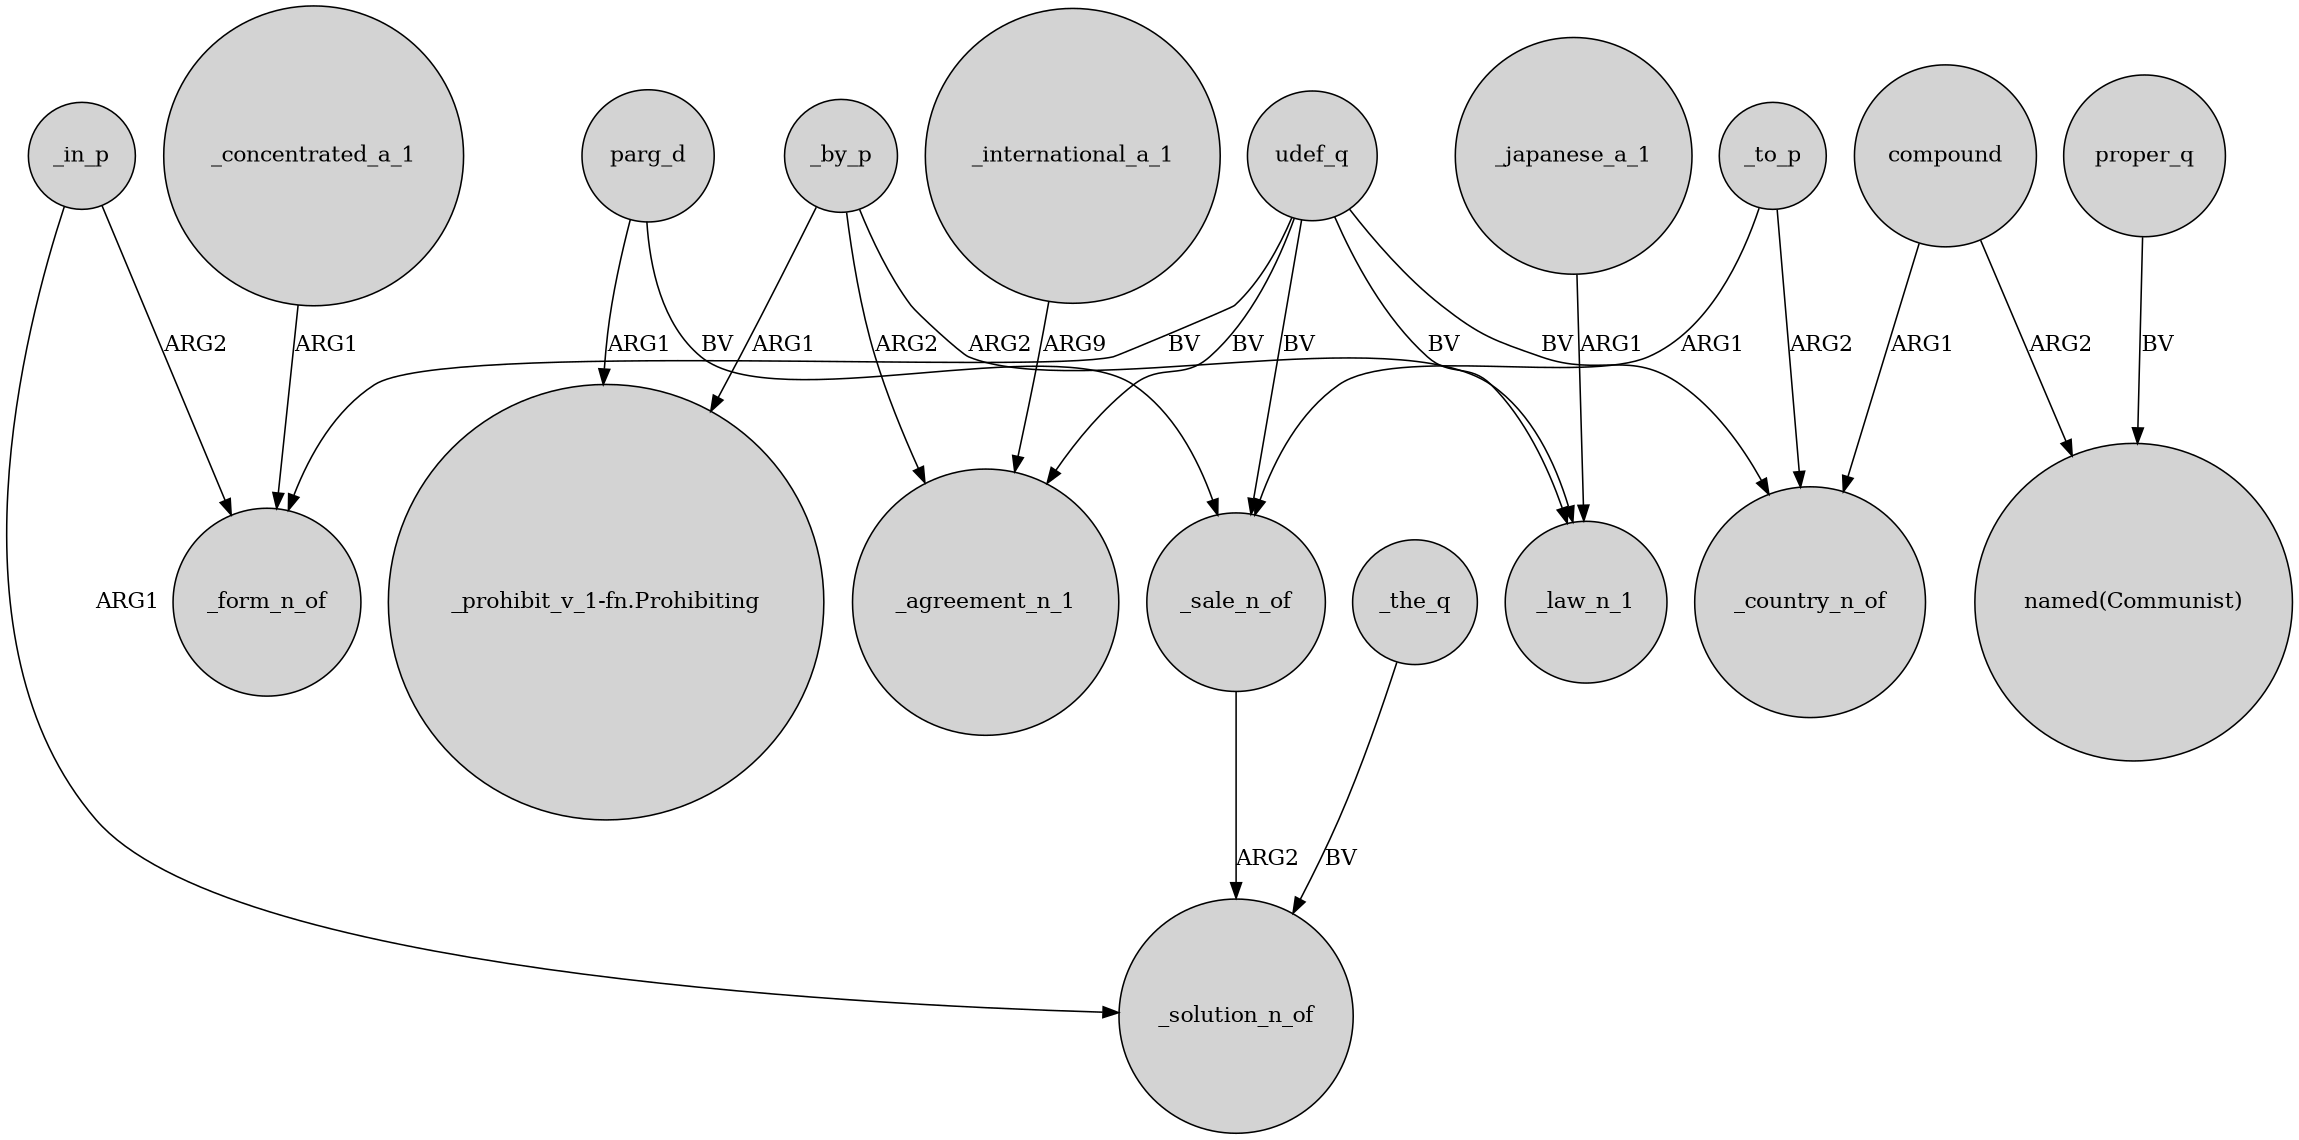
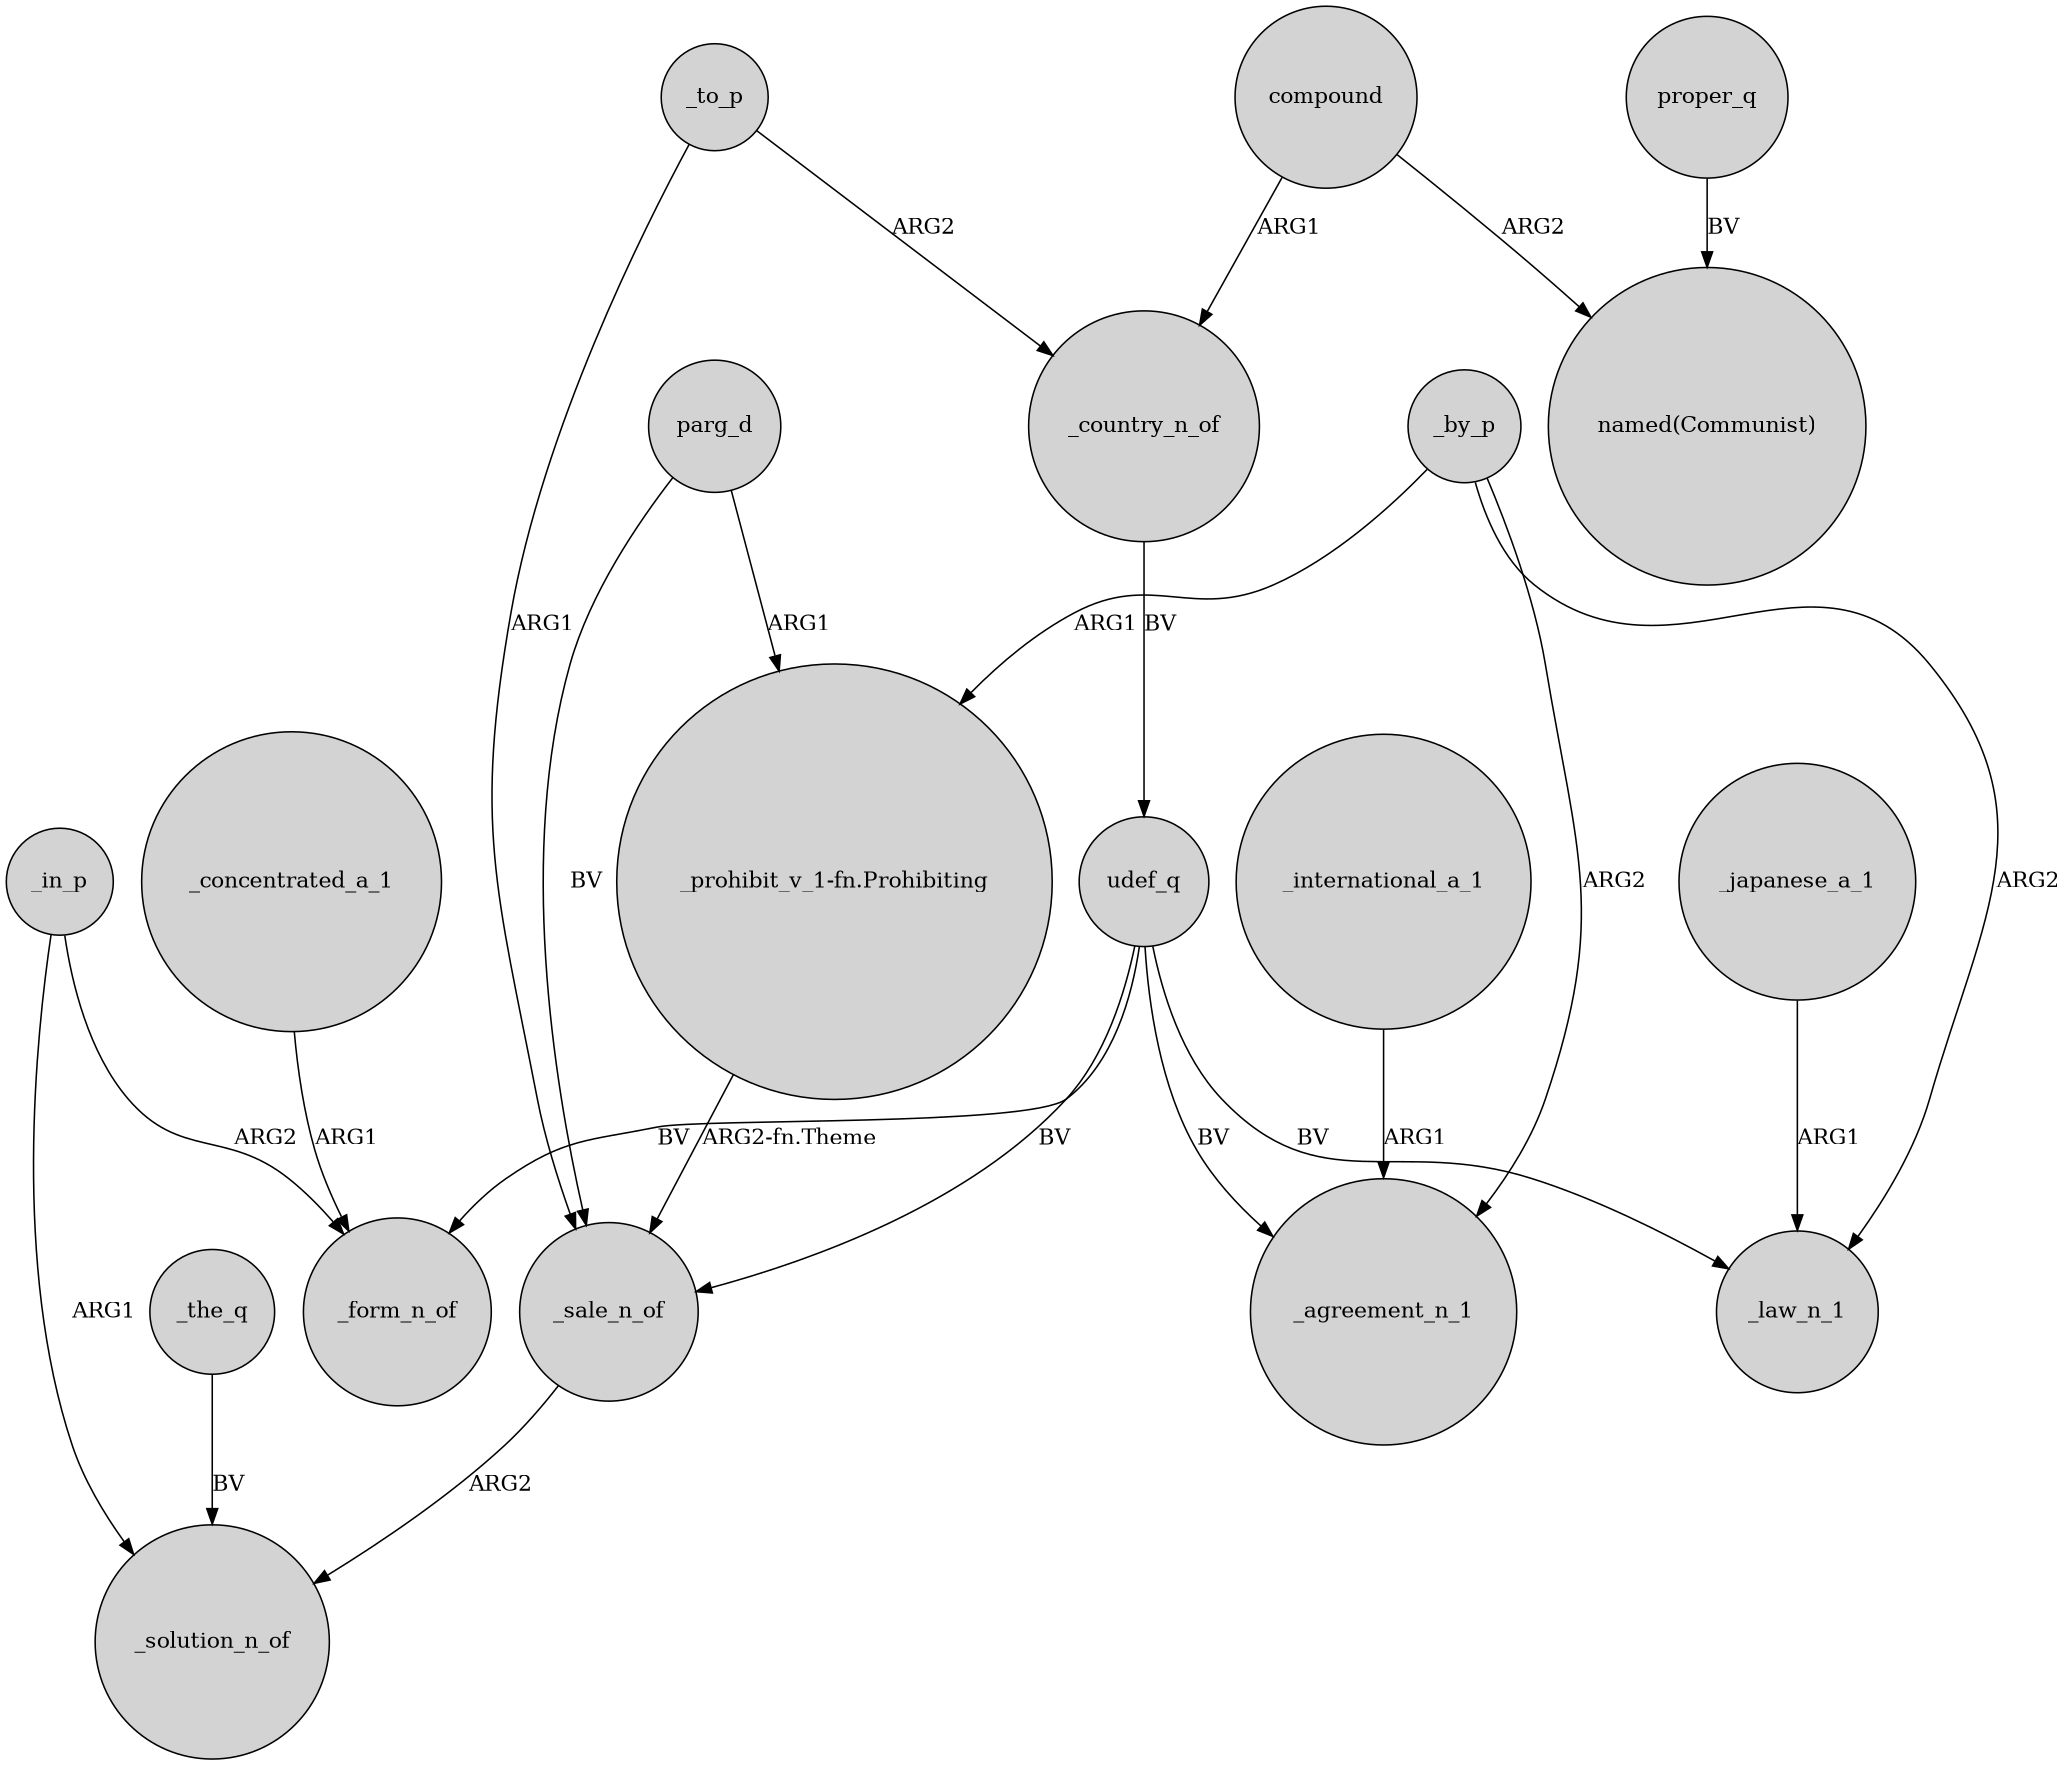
edge "_international_a_1" -> "_agreement_n_1": label "ARG9" -> "ARG1"
edge "udef_q" -> "_country_n_of": reversed
edge "_prohibit_v_1-fn.Prohibiting" -> "_sale_n_of": added, label "ARG2-fn.Theme"
